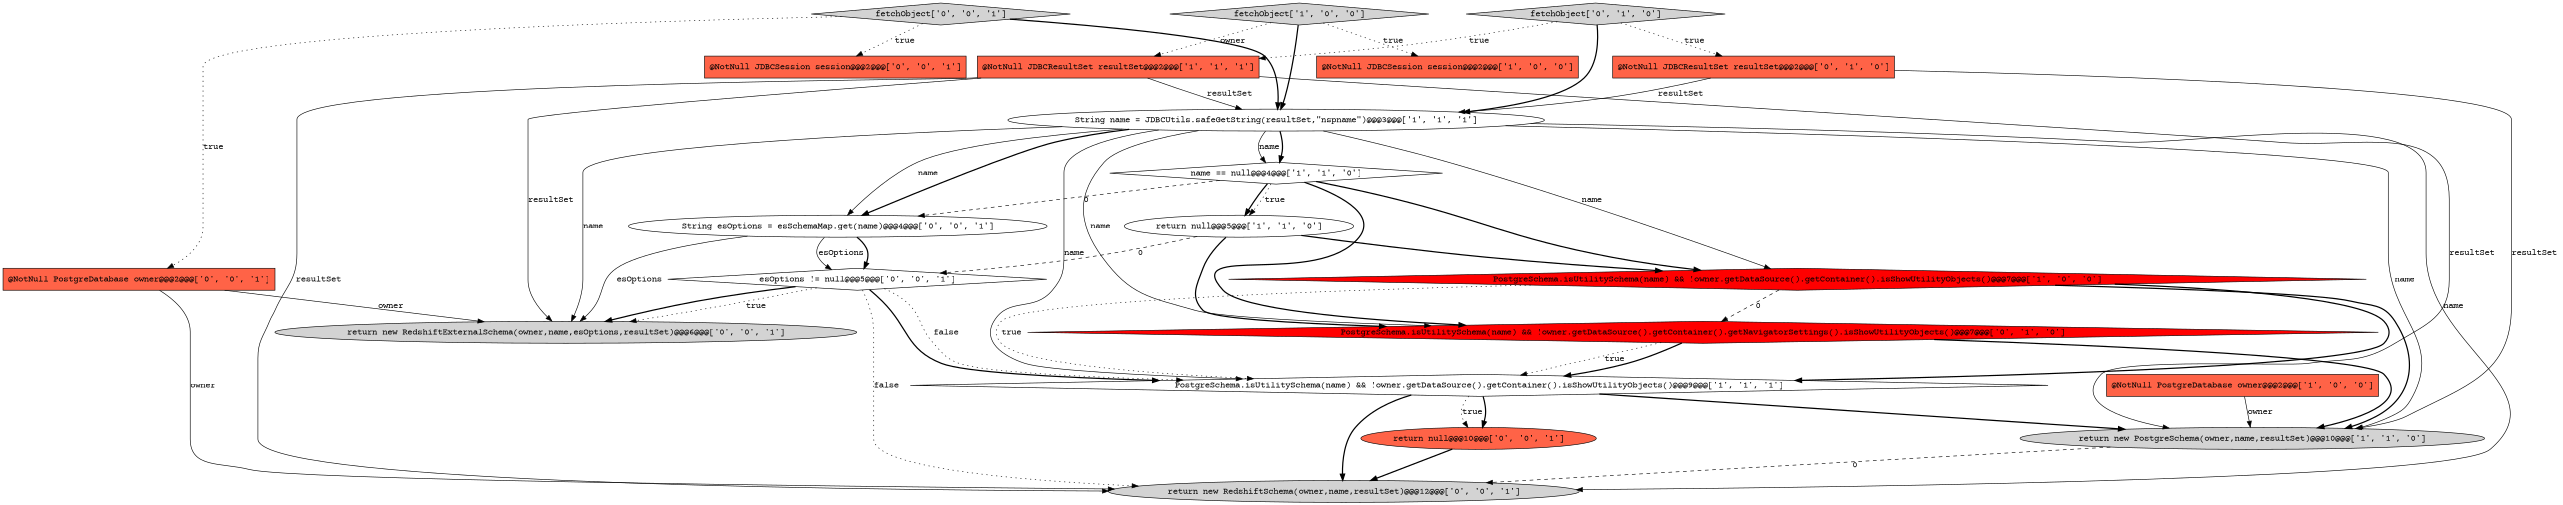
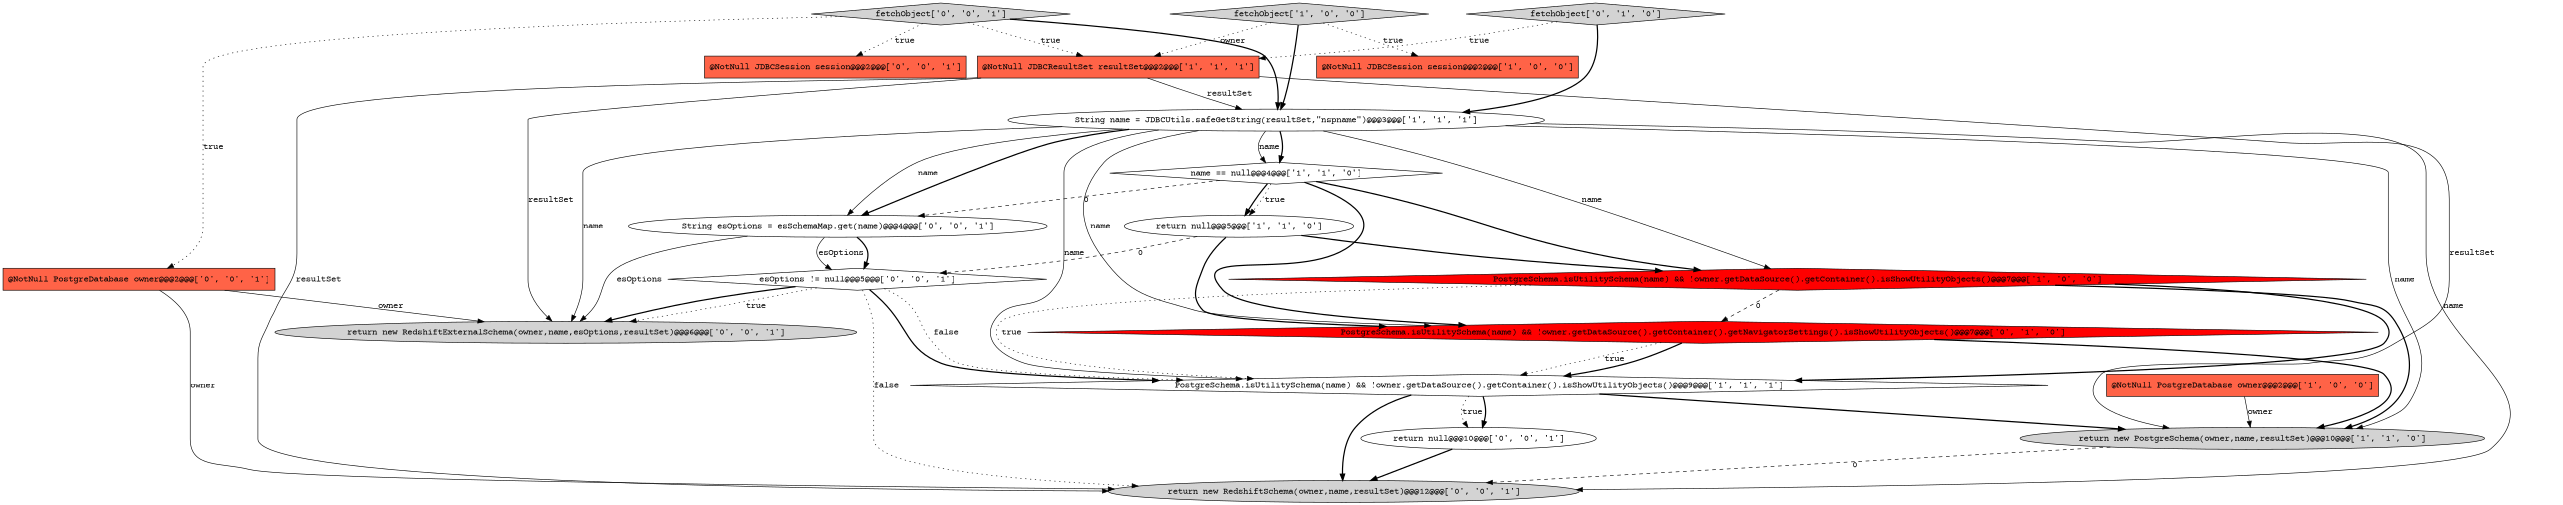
edge "fetchObject['0', '0', '1']" -> "@NotNull JDBCResultSet resultSet@@@2@@@['1', '1', '1']": added, label "true"
node "@NotNull JDBCResultSet resultSet@@@2@@@['0', '1', '0']": removed
node "return null@@@10@@@['0', '0', '1']": fillcolor tomato -> white
